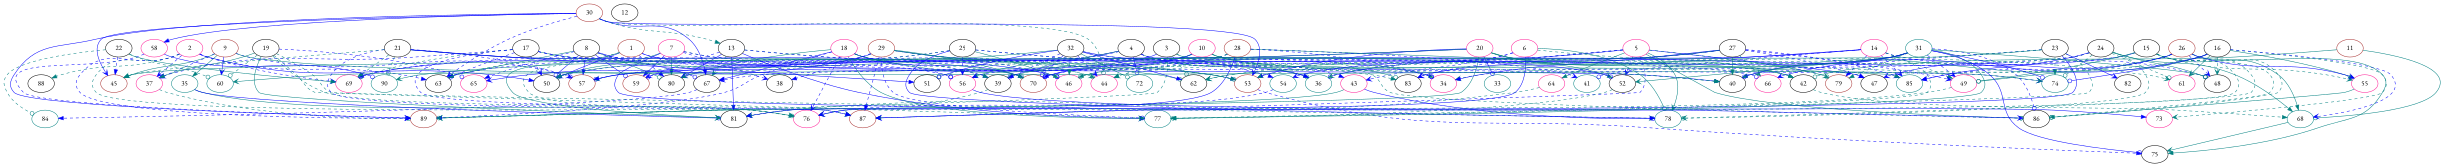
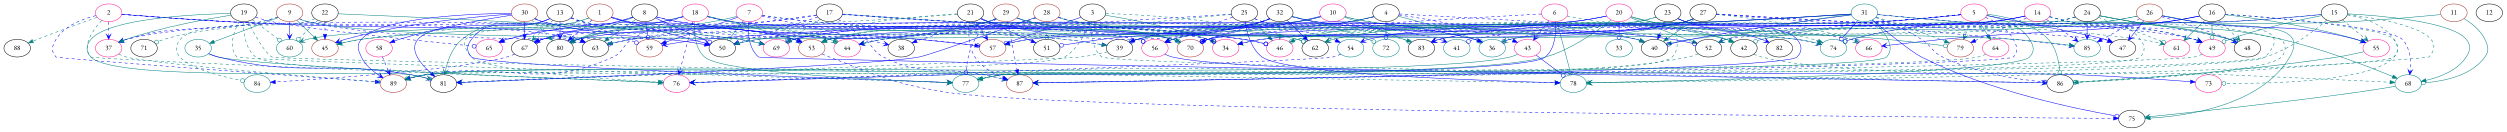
edge "30" -> "13": now "30" -> "80"
node "71": added
node "90": removed
edge "16" -> "73": arrowhead vee -> odot
